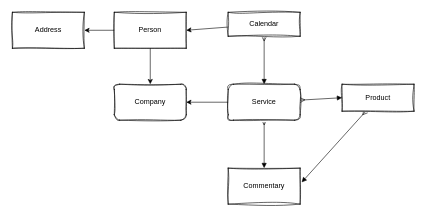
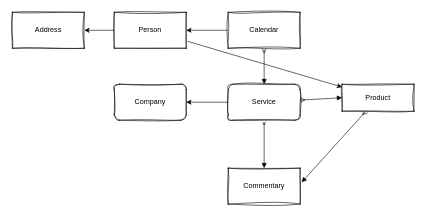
node "Calendar": size 72x24 -> 72x36
edge "Person" -> "Company": now "Person" -> "Product"
